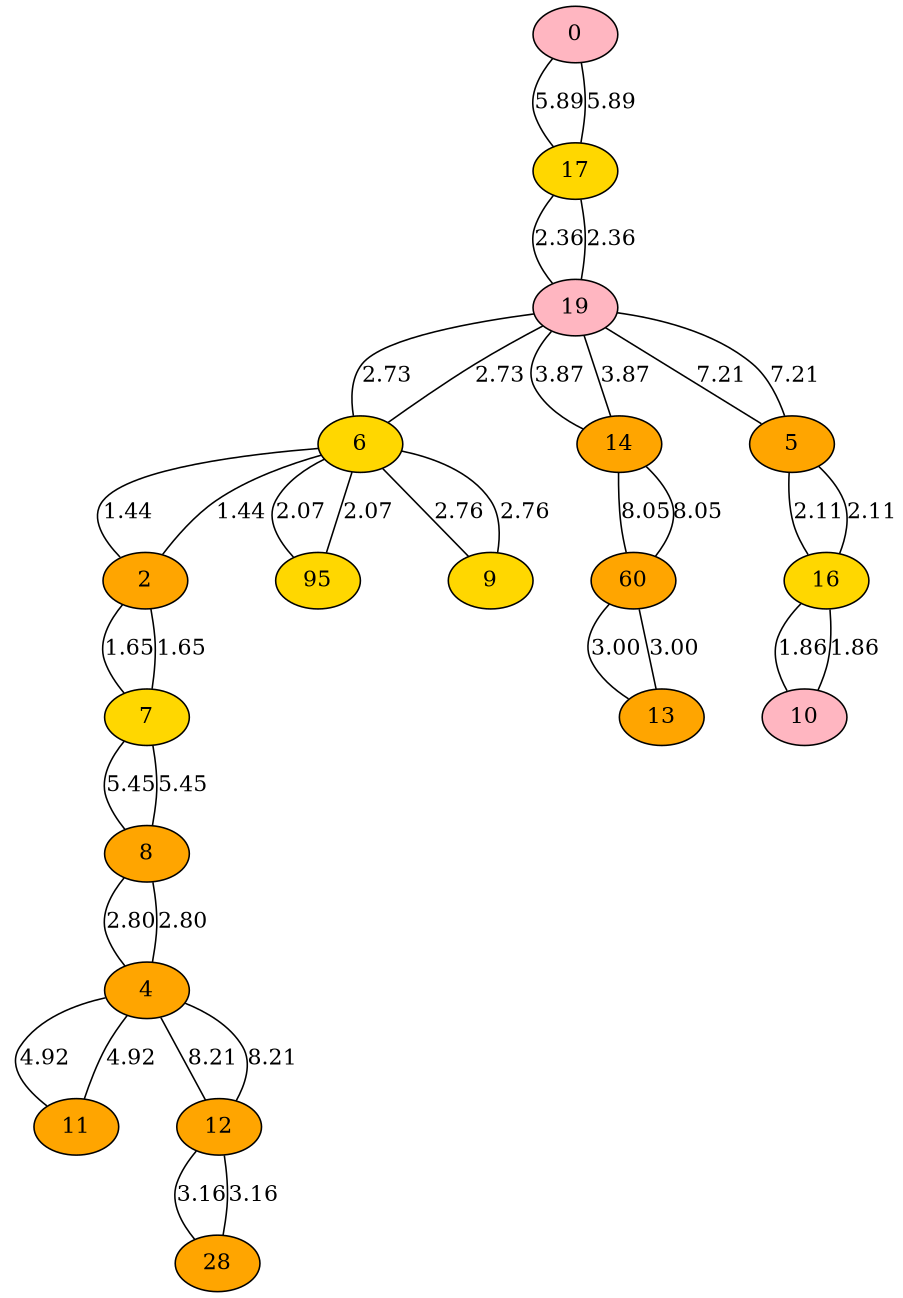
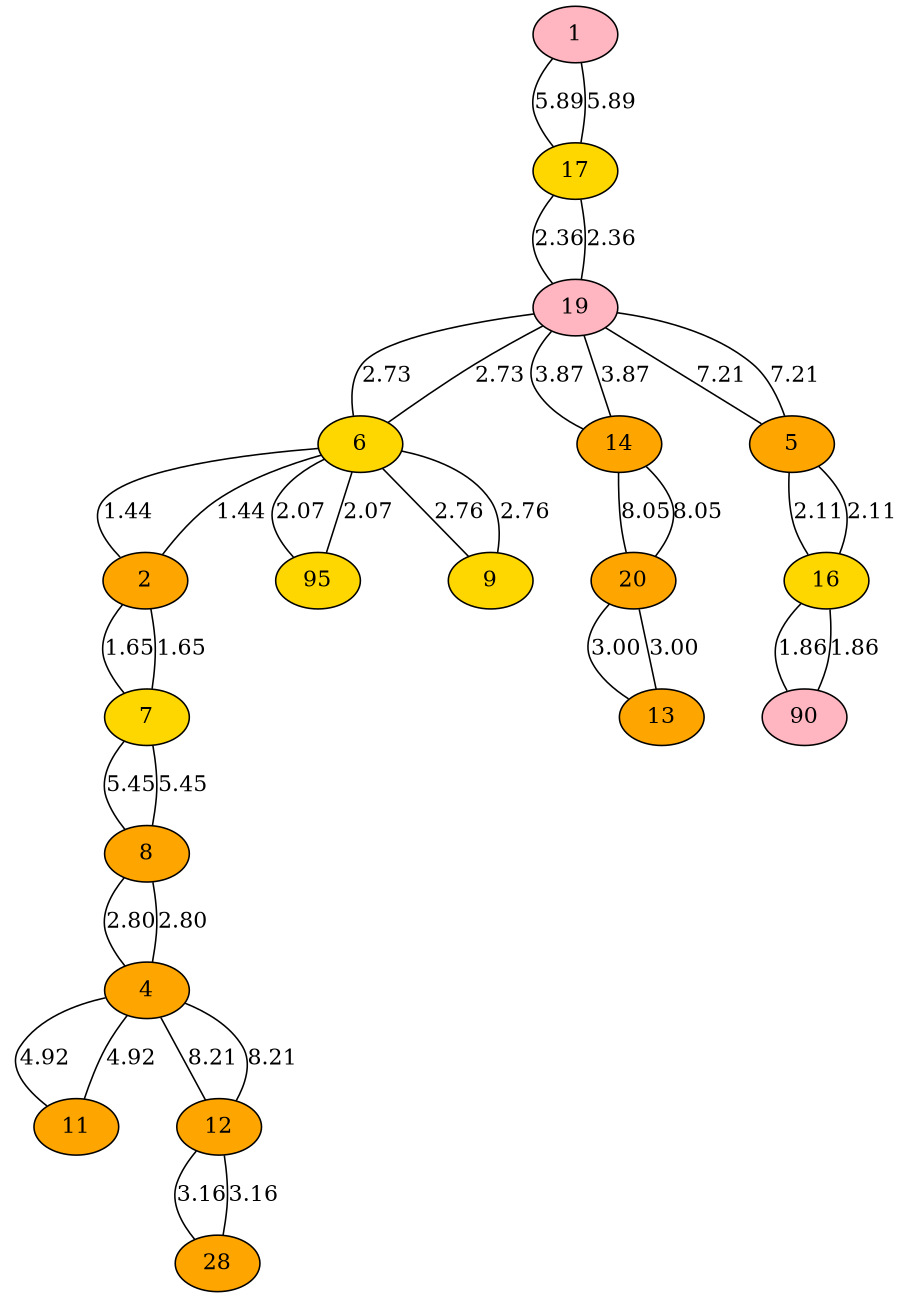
node "0": label "0" -> "1"
node "60": label "60" -> "20"
node "10": label "10" -> "90"
